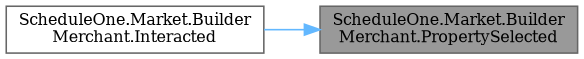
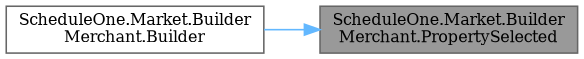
node "ScheduleOne.Market.Builder Merchant.Interacted": label "ScheduleOne.Market.Builder Merchant.Interacted" -> "ScheduleOne.Market.Builder Merchant.Builder"
